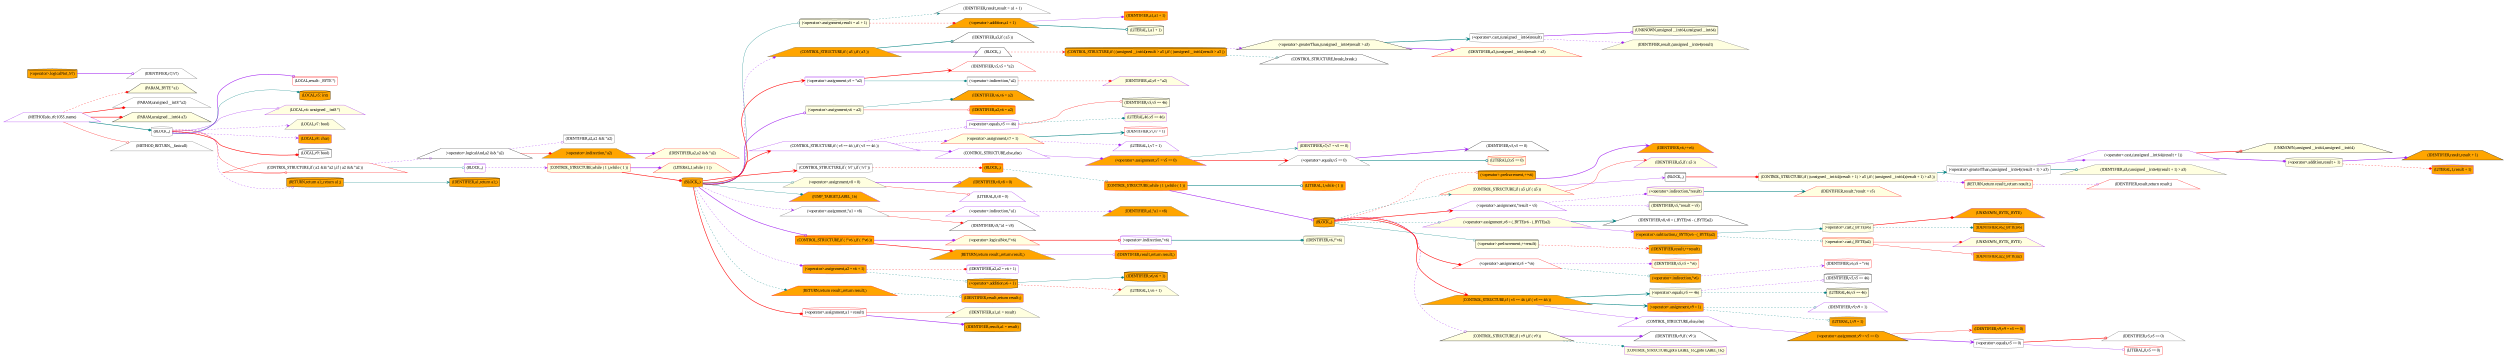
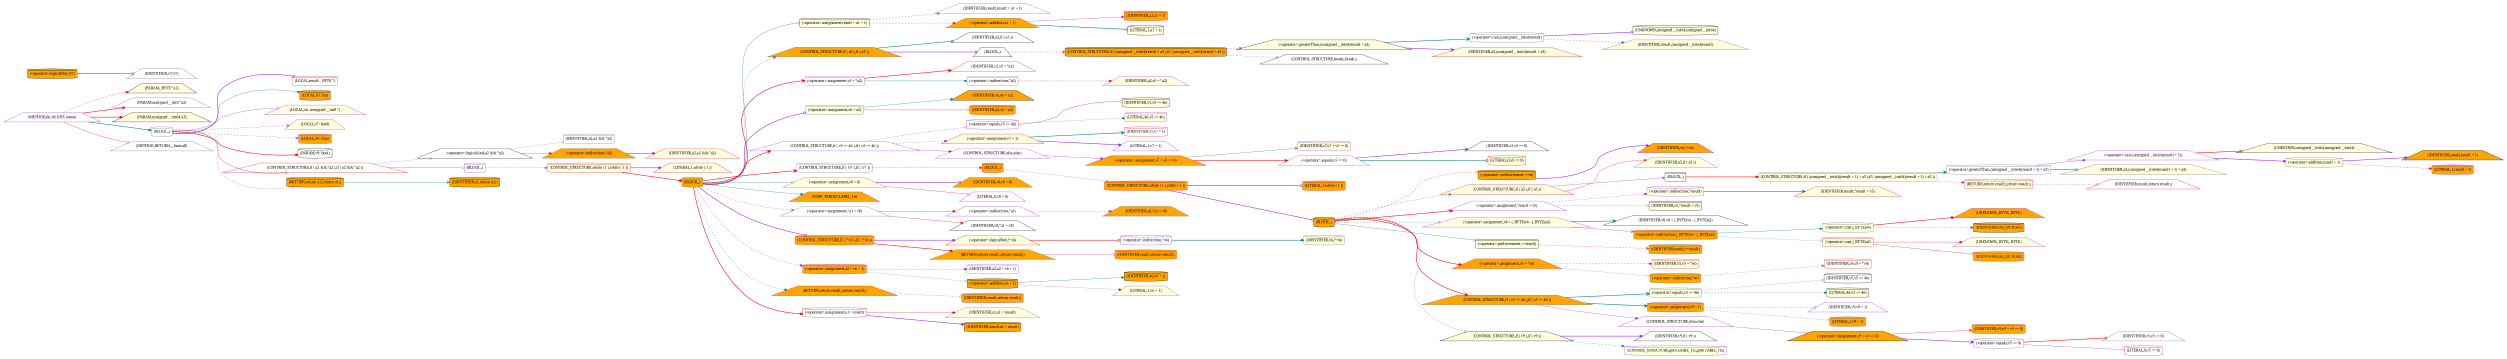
edge "(<operator>.assignment,v7 = 1)" -> "(LITERAL,1,v7 = 1)": style dashed -> bold
node "(LOCAL,v9: bool)": label "(LOCAL,v9: bool)" -> "(PARAM,v9: bool)"
node "(<operator>.assignment,v5 = *v6)": fillcolor white -> orange
